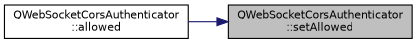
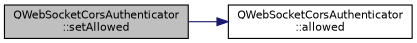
edge "QWebSocketCorsAuthenticator ::allowed" -> "QWebSocketCorsAuthenticator ::setAllowed": reversed
